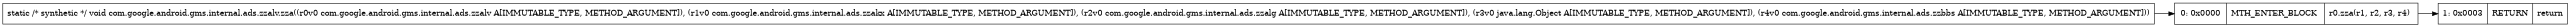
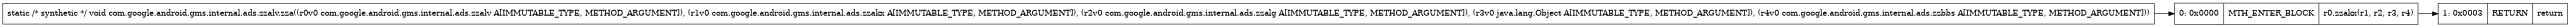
node "0: 0x0000": text "r0.zza(r1, r2, r3, r4)" -> "r0.zzakx(r1, r2, r3, r4)"
